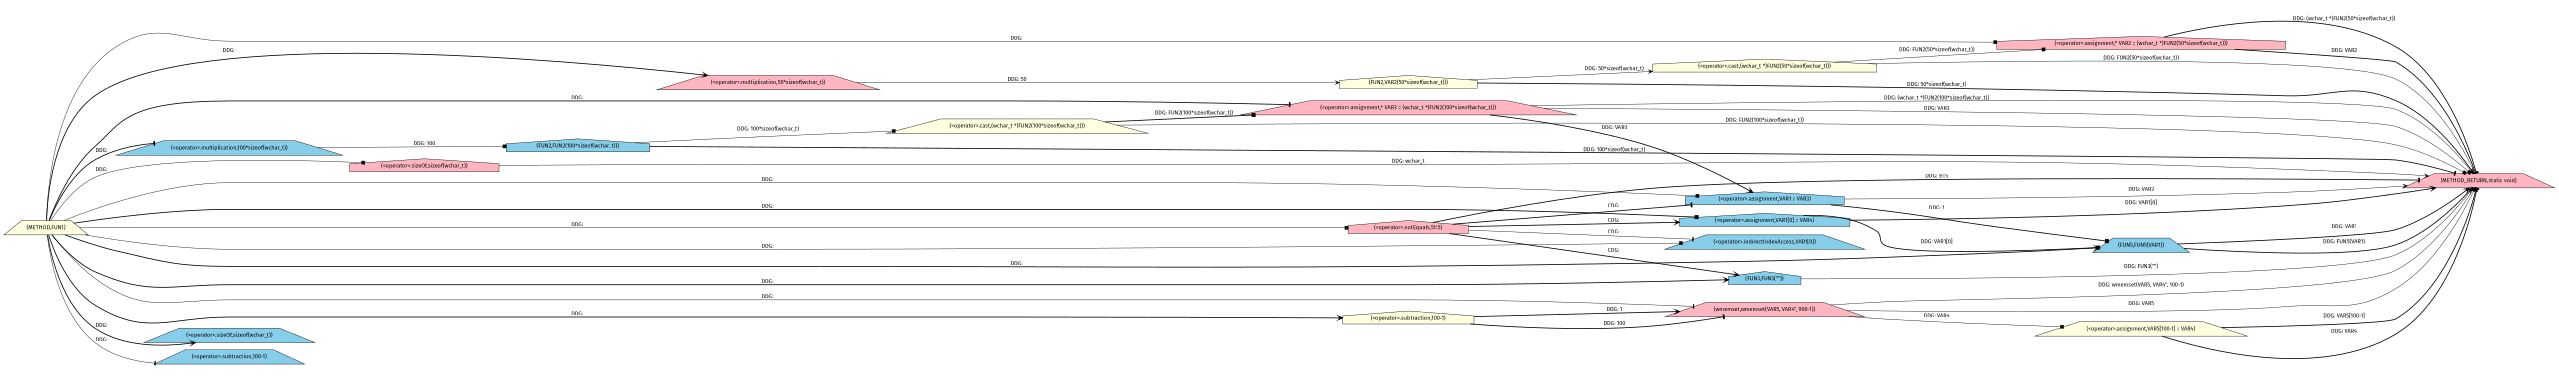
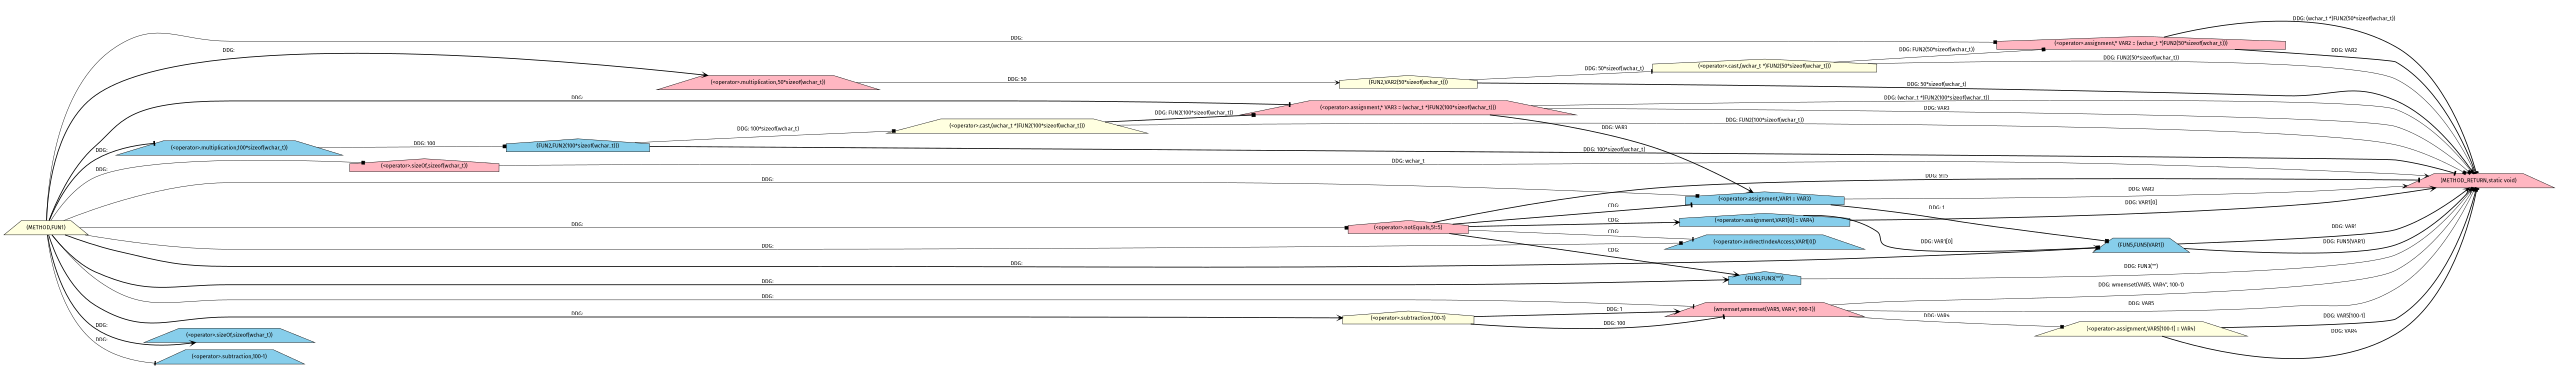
edge "(FUN2,VAR2(50*sizeof(wchar_t)))" -> "(<operator>.cast,(wchar_t *)FUN2(50*sizeof(wchar_t)))": arrowhead vee -> tee
edge "(METHOD,FUN1)" -> "(<operator>.assignment,VAR1[0] = VAR4)": removed, label "DDG:"
